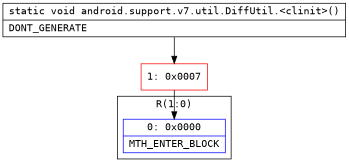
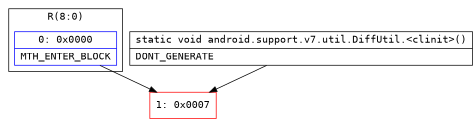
edge "1: 0x0007" -> "0: 0x0000": reversed
cluster "R(1:0)": label "R(1:0)" -> "R(8:0)"
